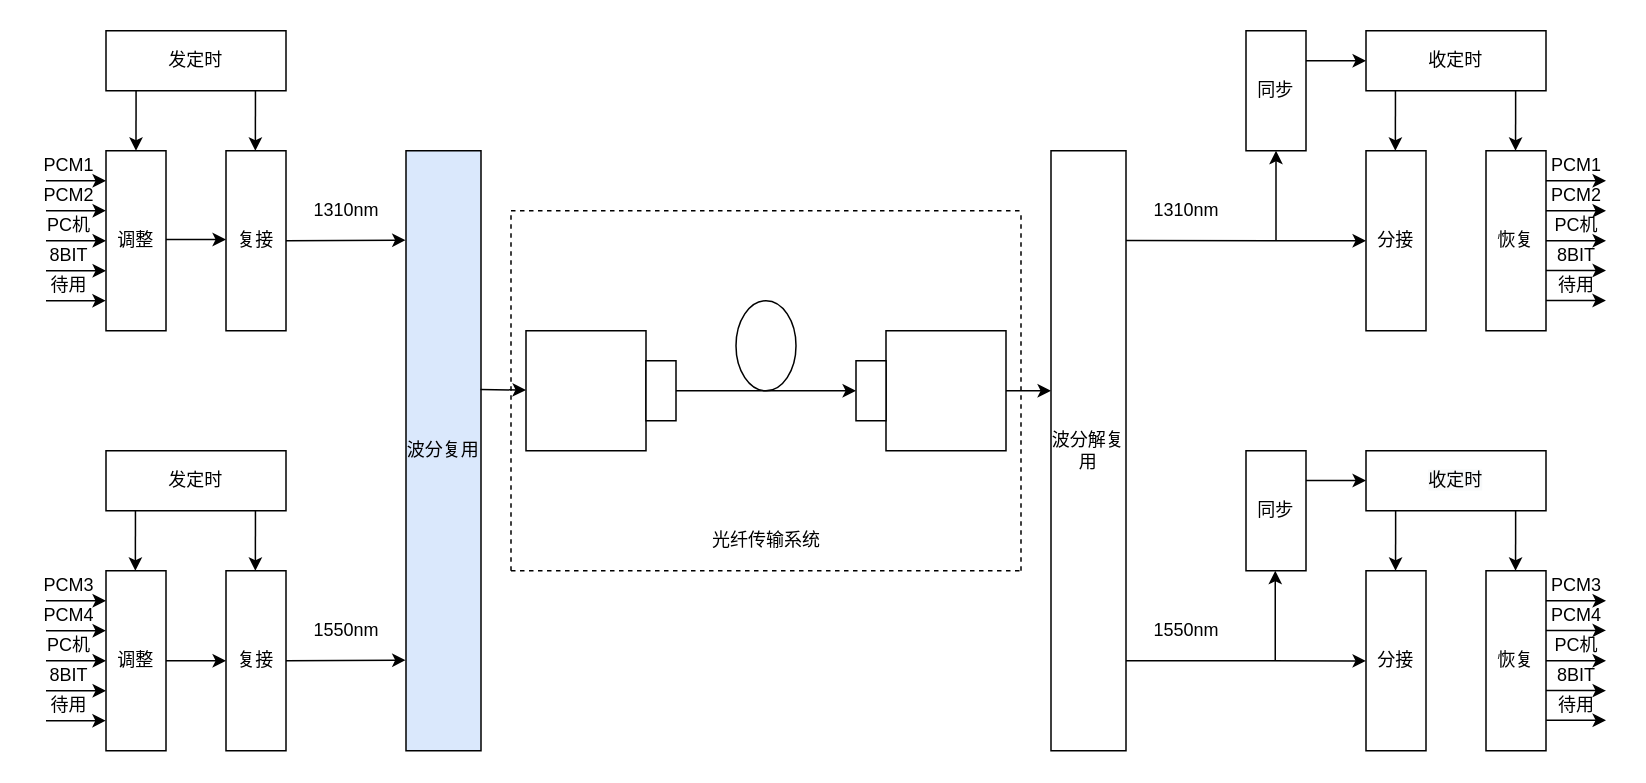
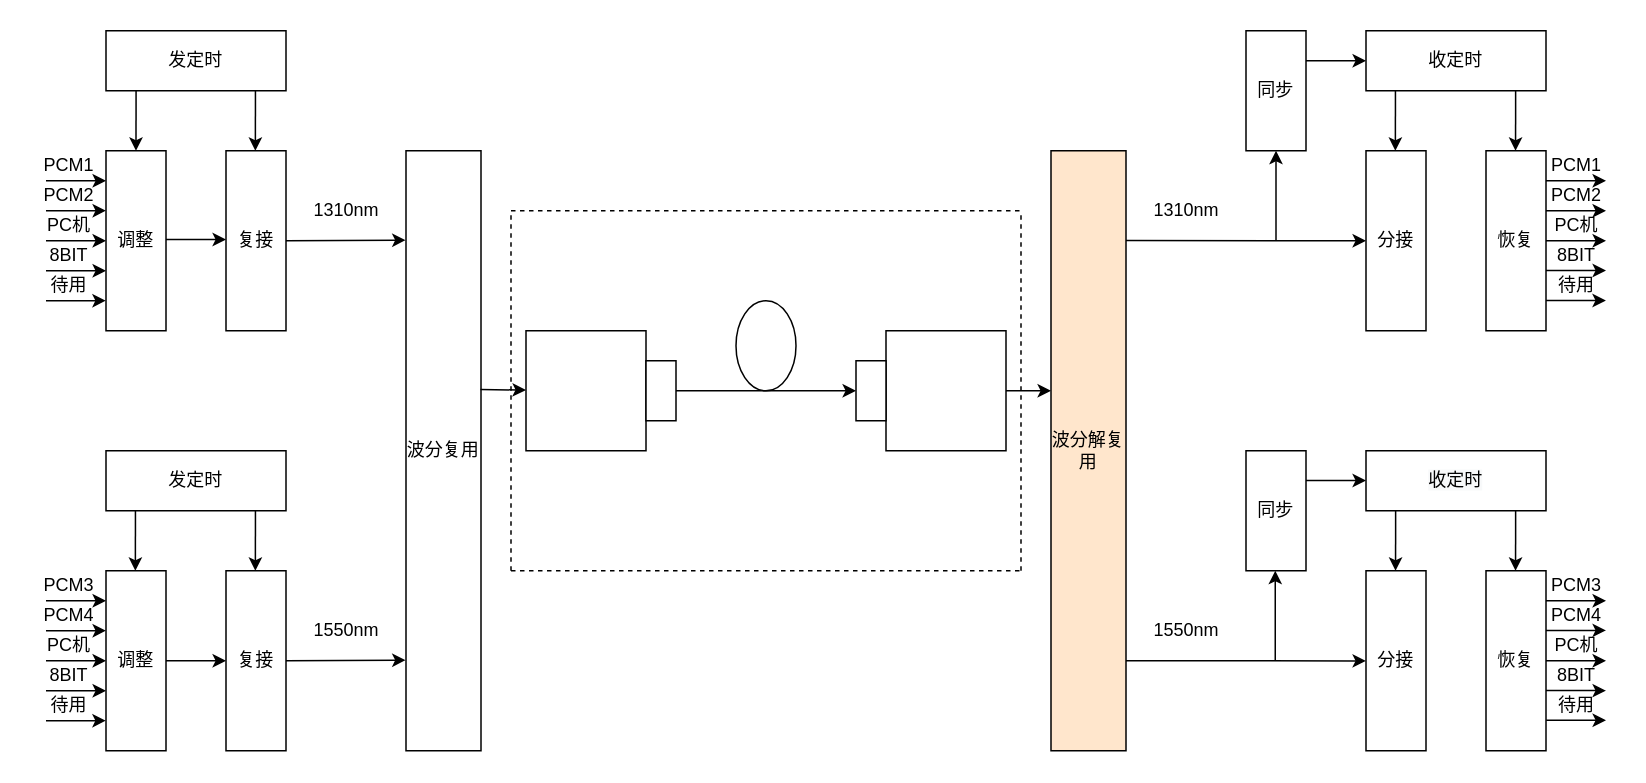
node "波分复用": fillcolor #dae8fc -> #ffffff
node "波分解复用": fillcolor #ffffff -> #ffe6cc
node "光纤传输系统": removed
